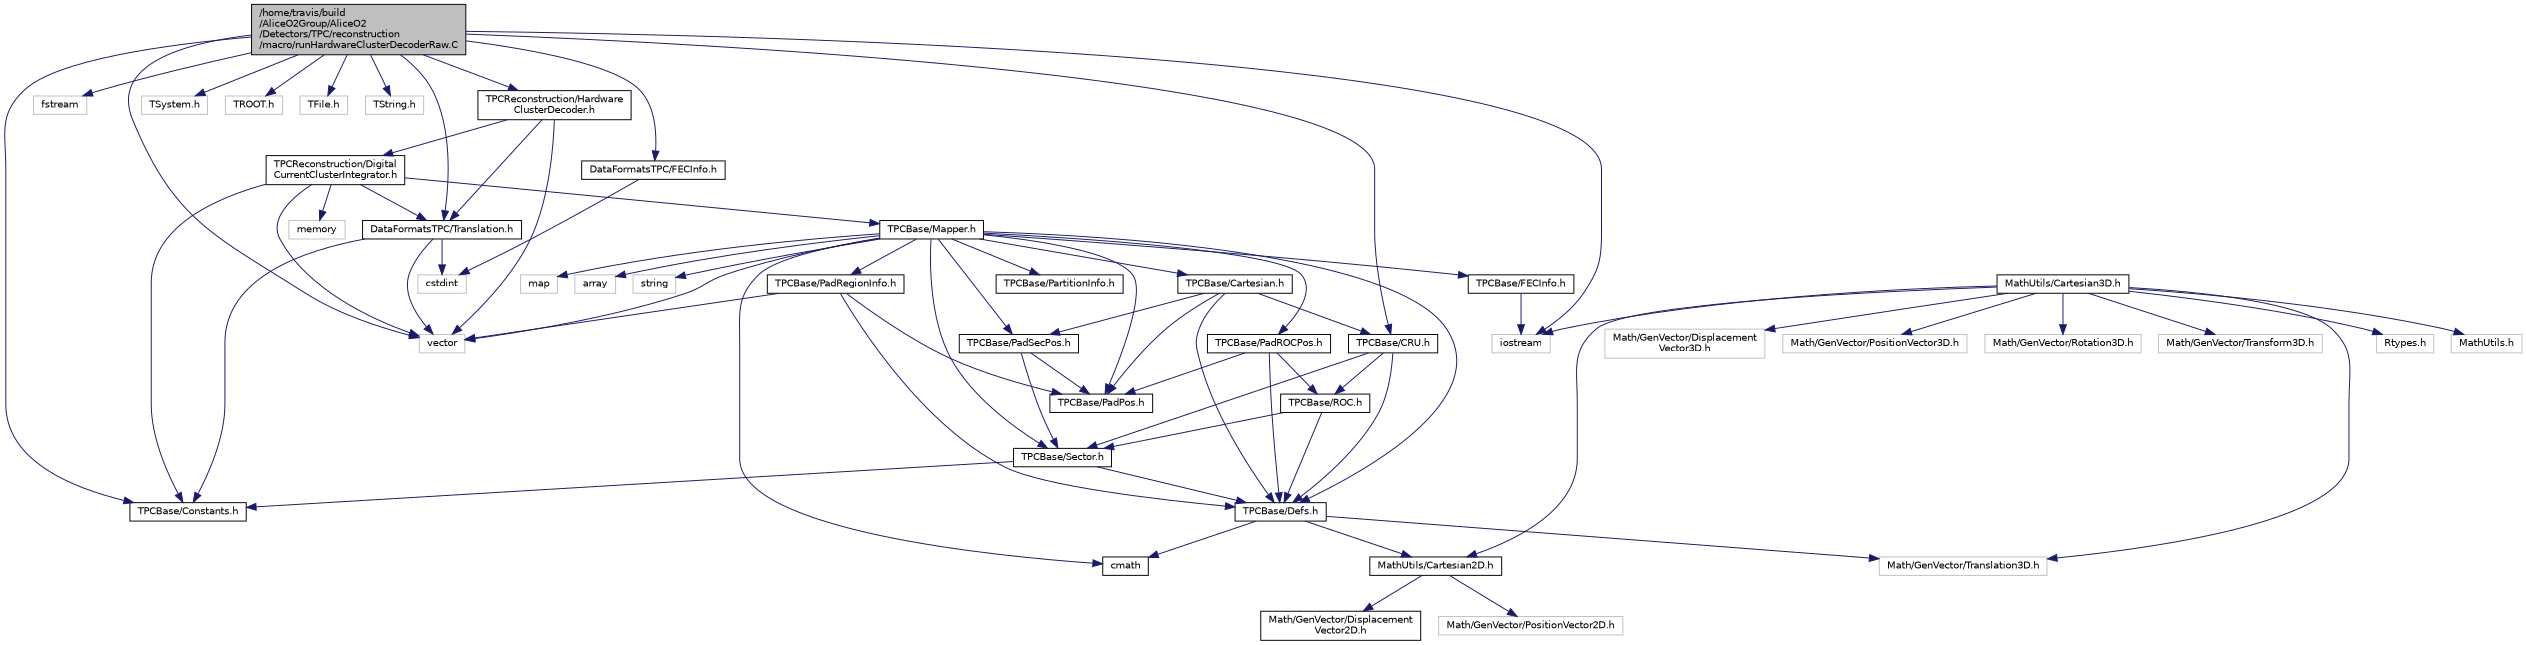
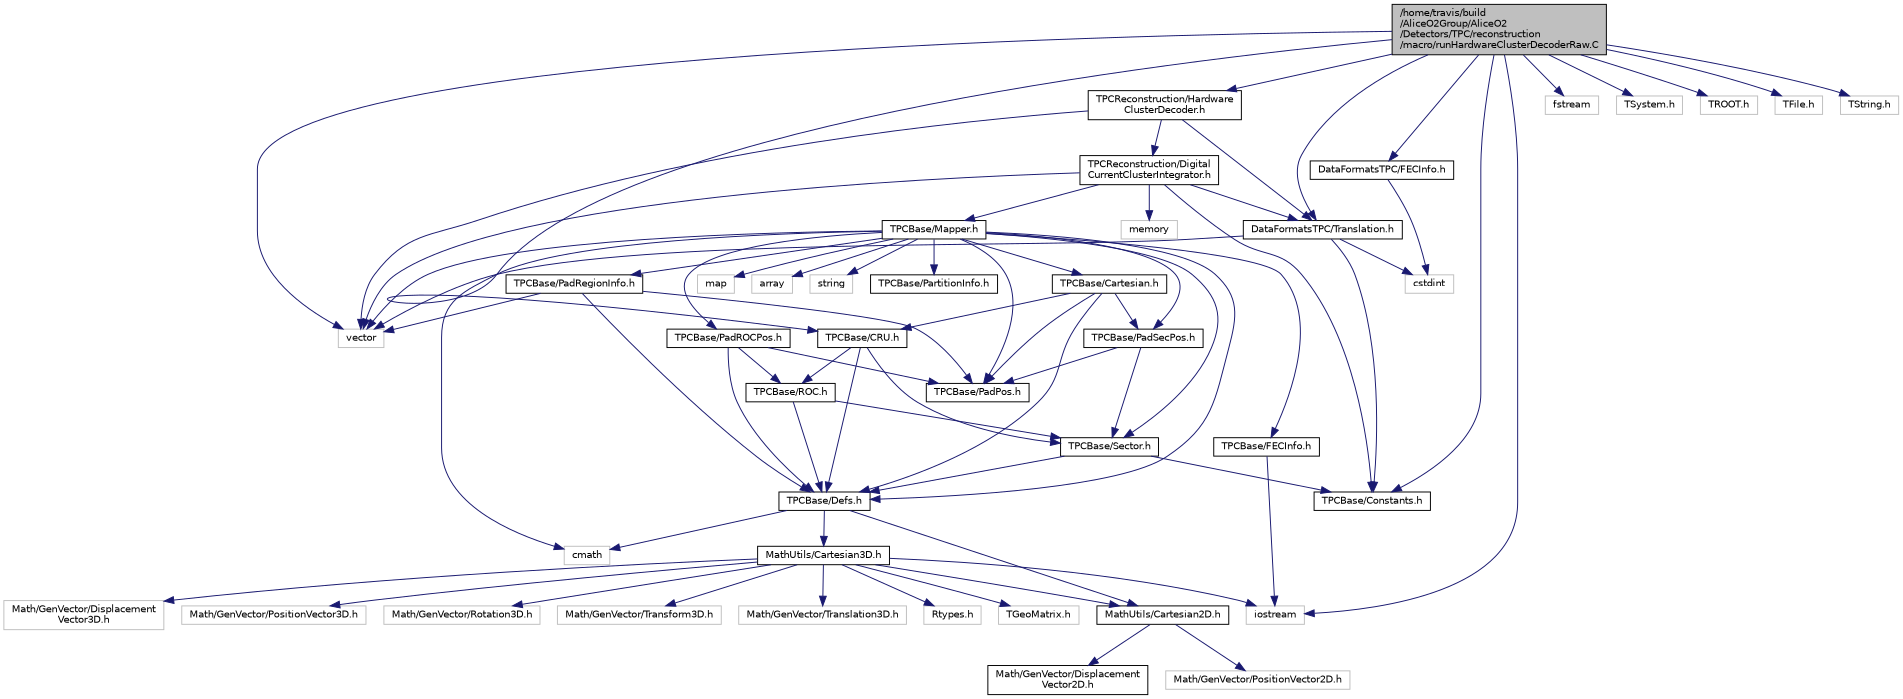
node "MathUtils.h": label "MathUtils.h" -> "TGeoMatrix.h"
edge "TPCBase/Defs.h" -> "Math/GenVector/Translation3D.h": now "TPCBase/Defs.h" -> "MathUtils/Cartesian3D.h"
node "cmath": color black -> grey75
